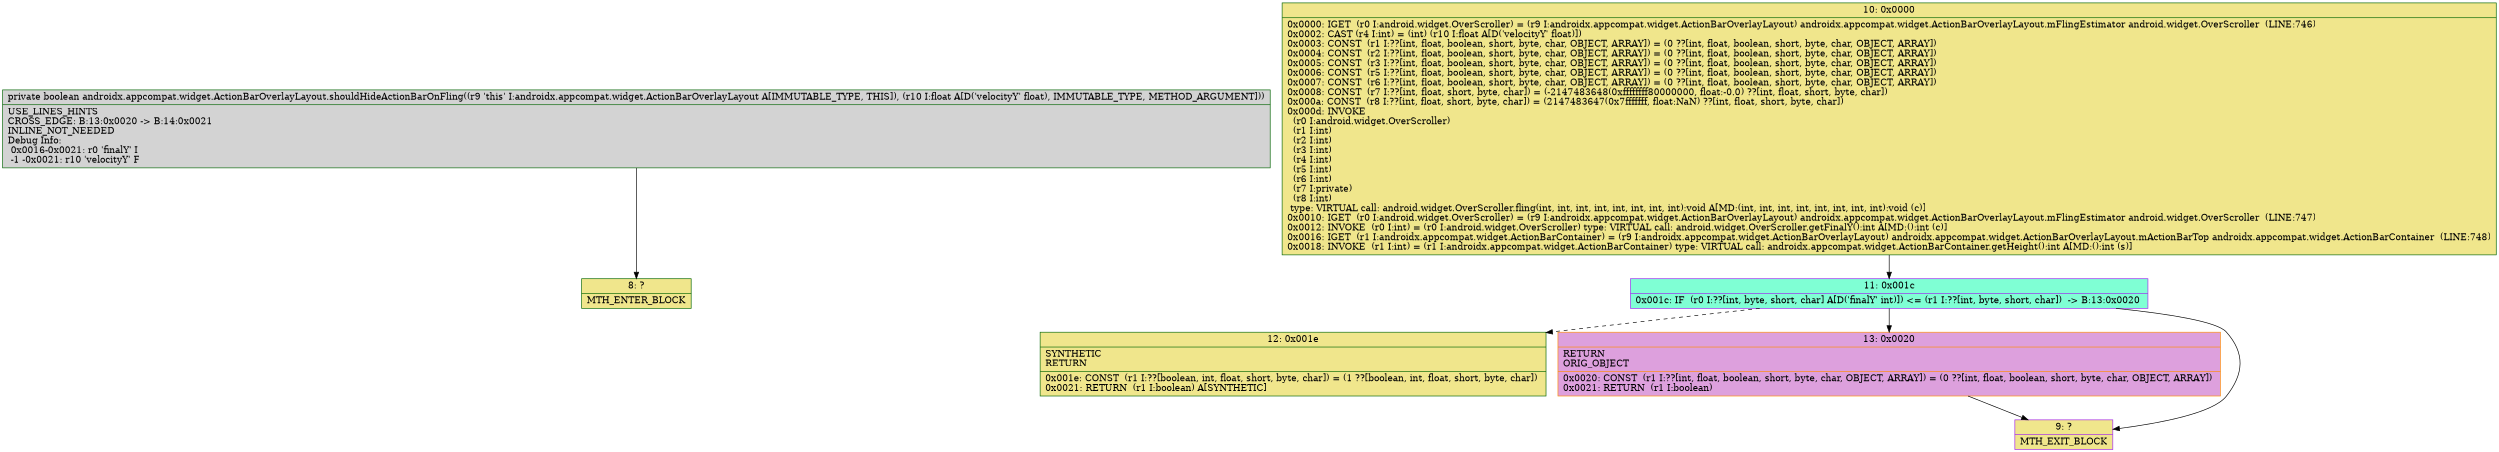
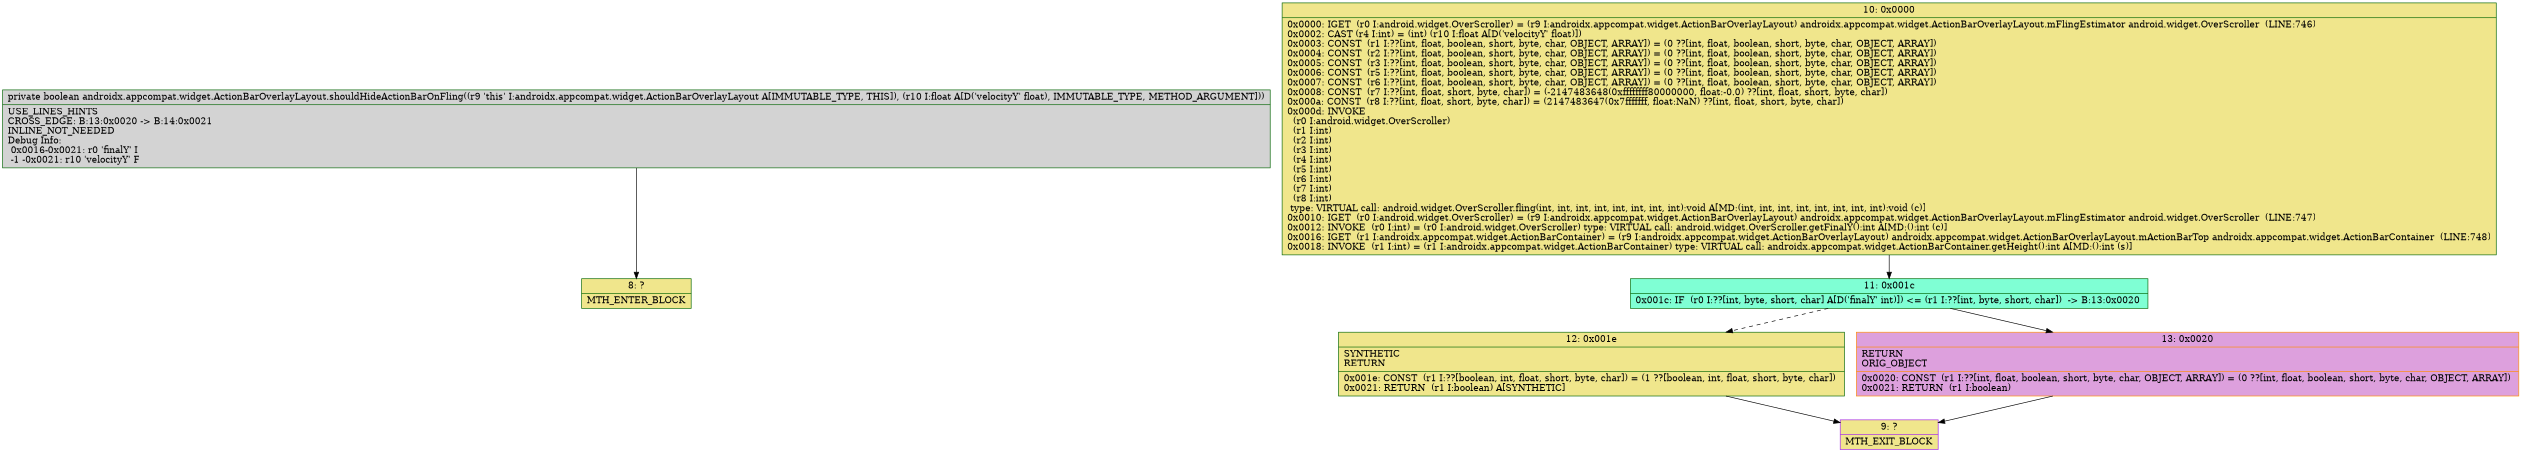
node "10: 0x0000": text "(r7 I:private)" -> "(r7 I:int)"
node "11: 0x001c": color purple -> darkgreen
edge "11: 0x001c" -> "9: ?": now "12: 0x001e" -> "9: ?"
